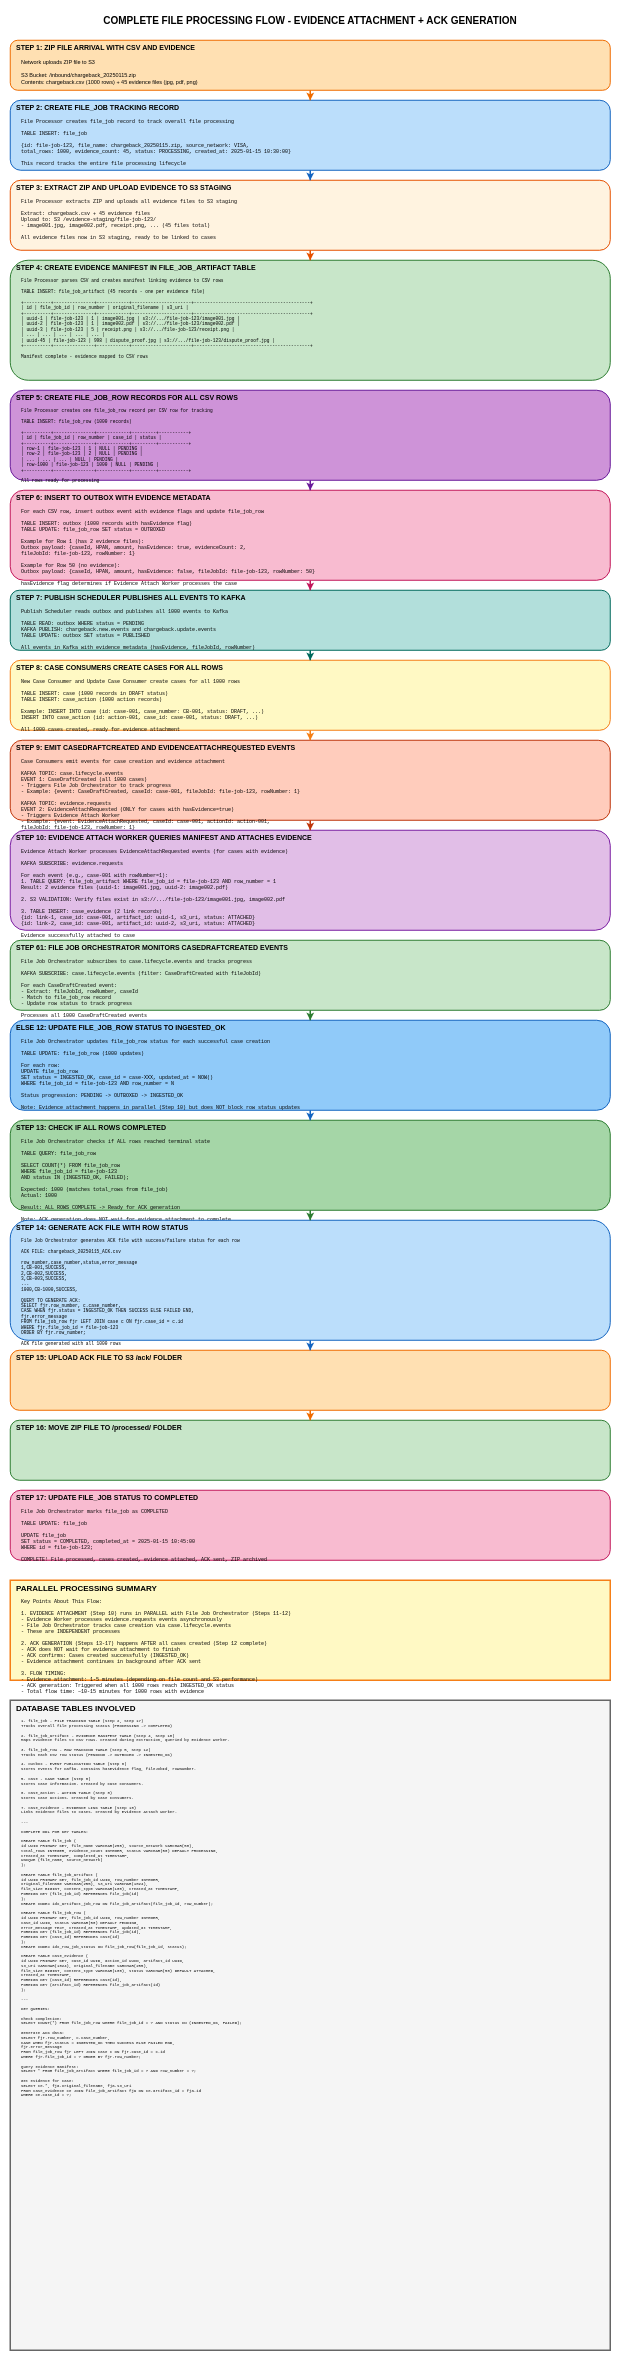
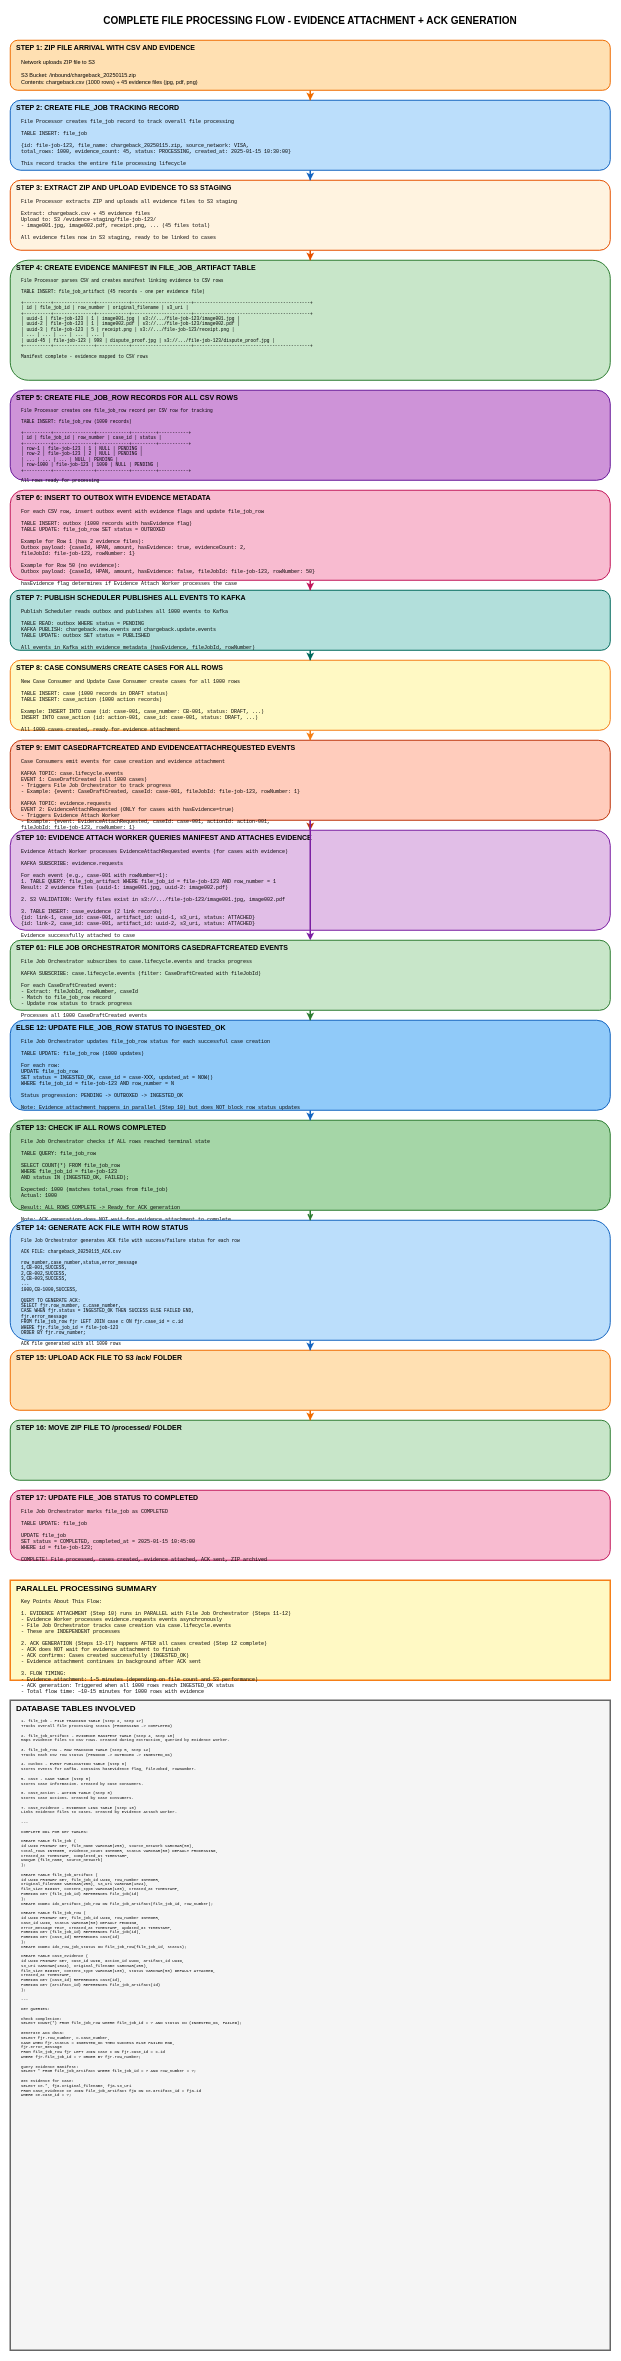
edge "STEP 5: CREATE FILE_JOB_ROW RECORDS FOR ALL CSV ROWS" -> "STEP 6: INSERT TO OUTBOX WITH EVIDENCE METADATA": removed
edge "STEP 9: EMIT CASEDRAFTCREATED AND EVIDENCEATTACHREQUESTED EVENTS" -> "STEP 61: FILE JOB ORCHESTRATOR MONITORS CASEDRAFTCREATED EVENTS": added
edge "STEP 13: CHECK IF ALL ROWS COMPLETED" -> "STEP 14: GENERATE ACK FILE WITH ROW STATUS": arrowhead classic -> open
